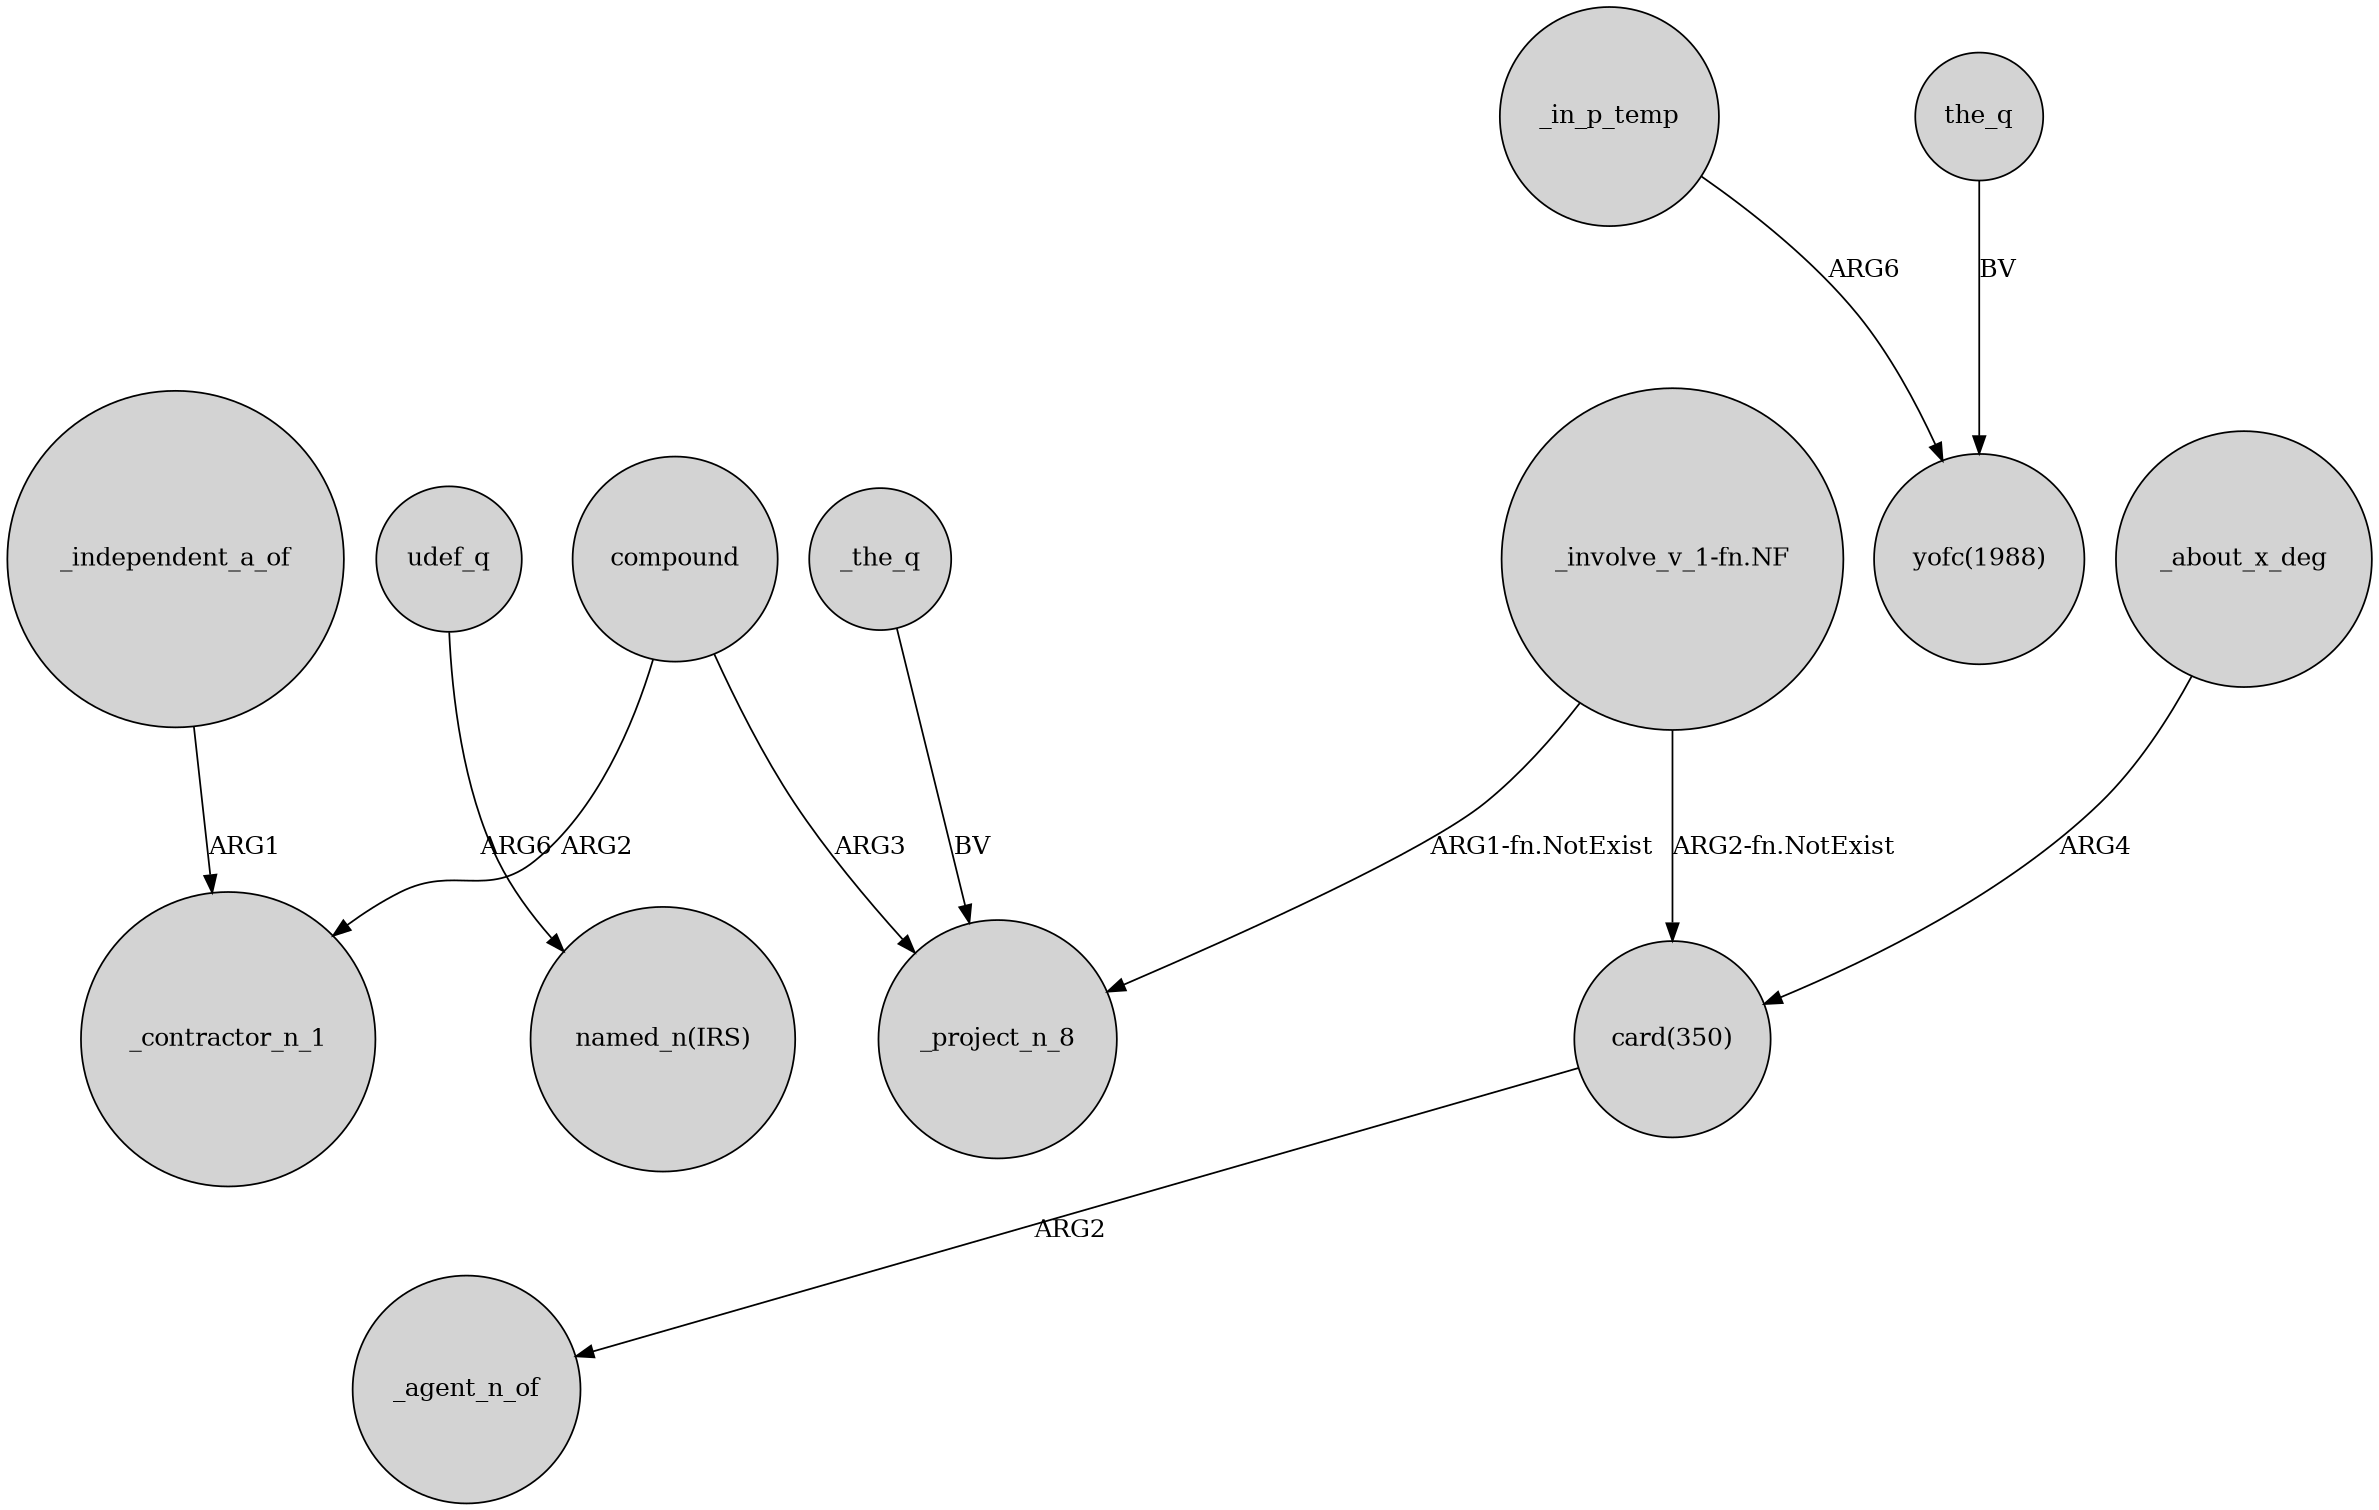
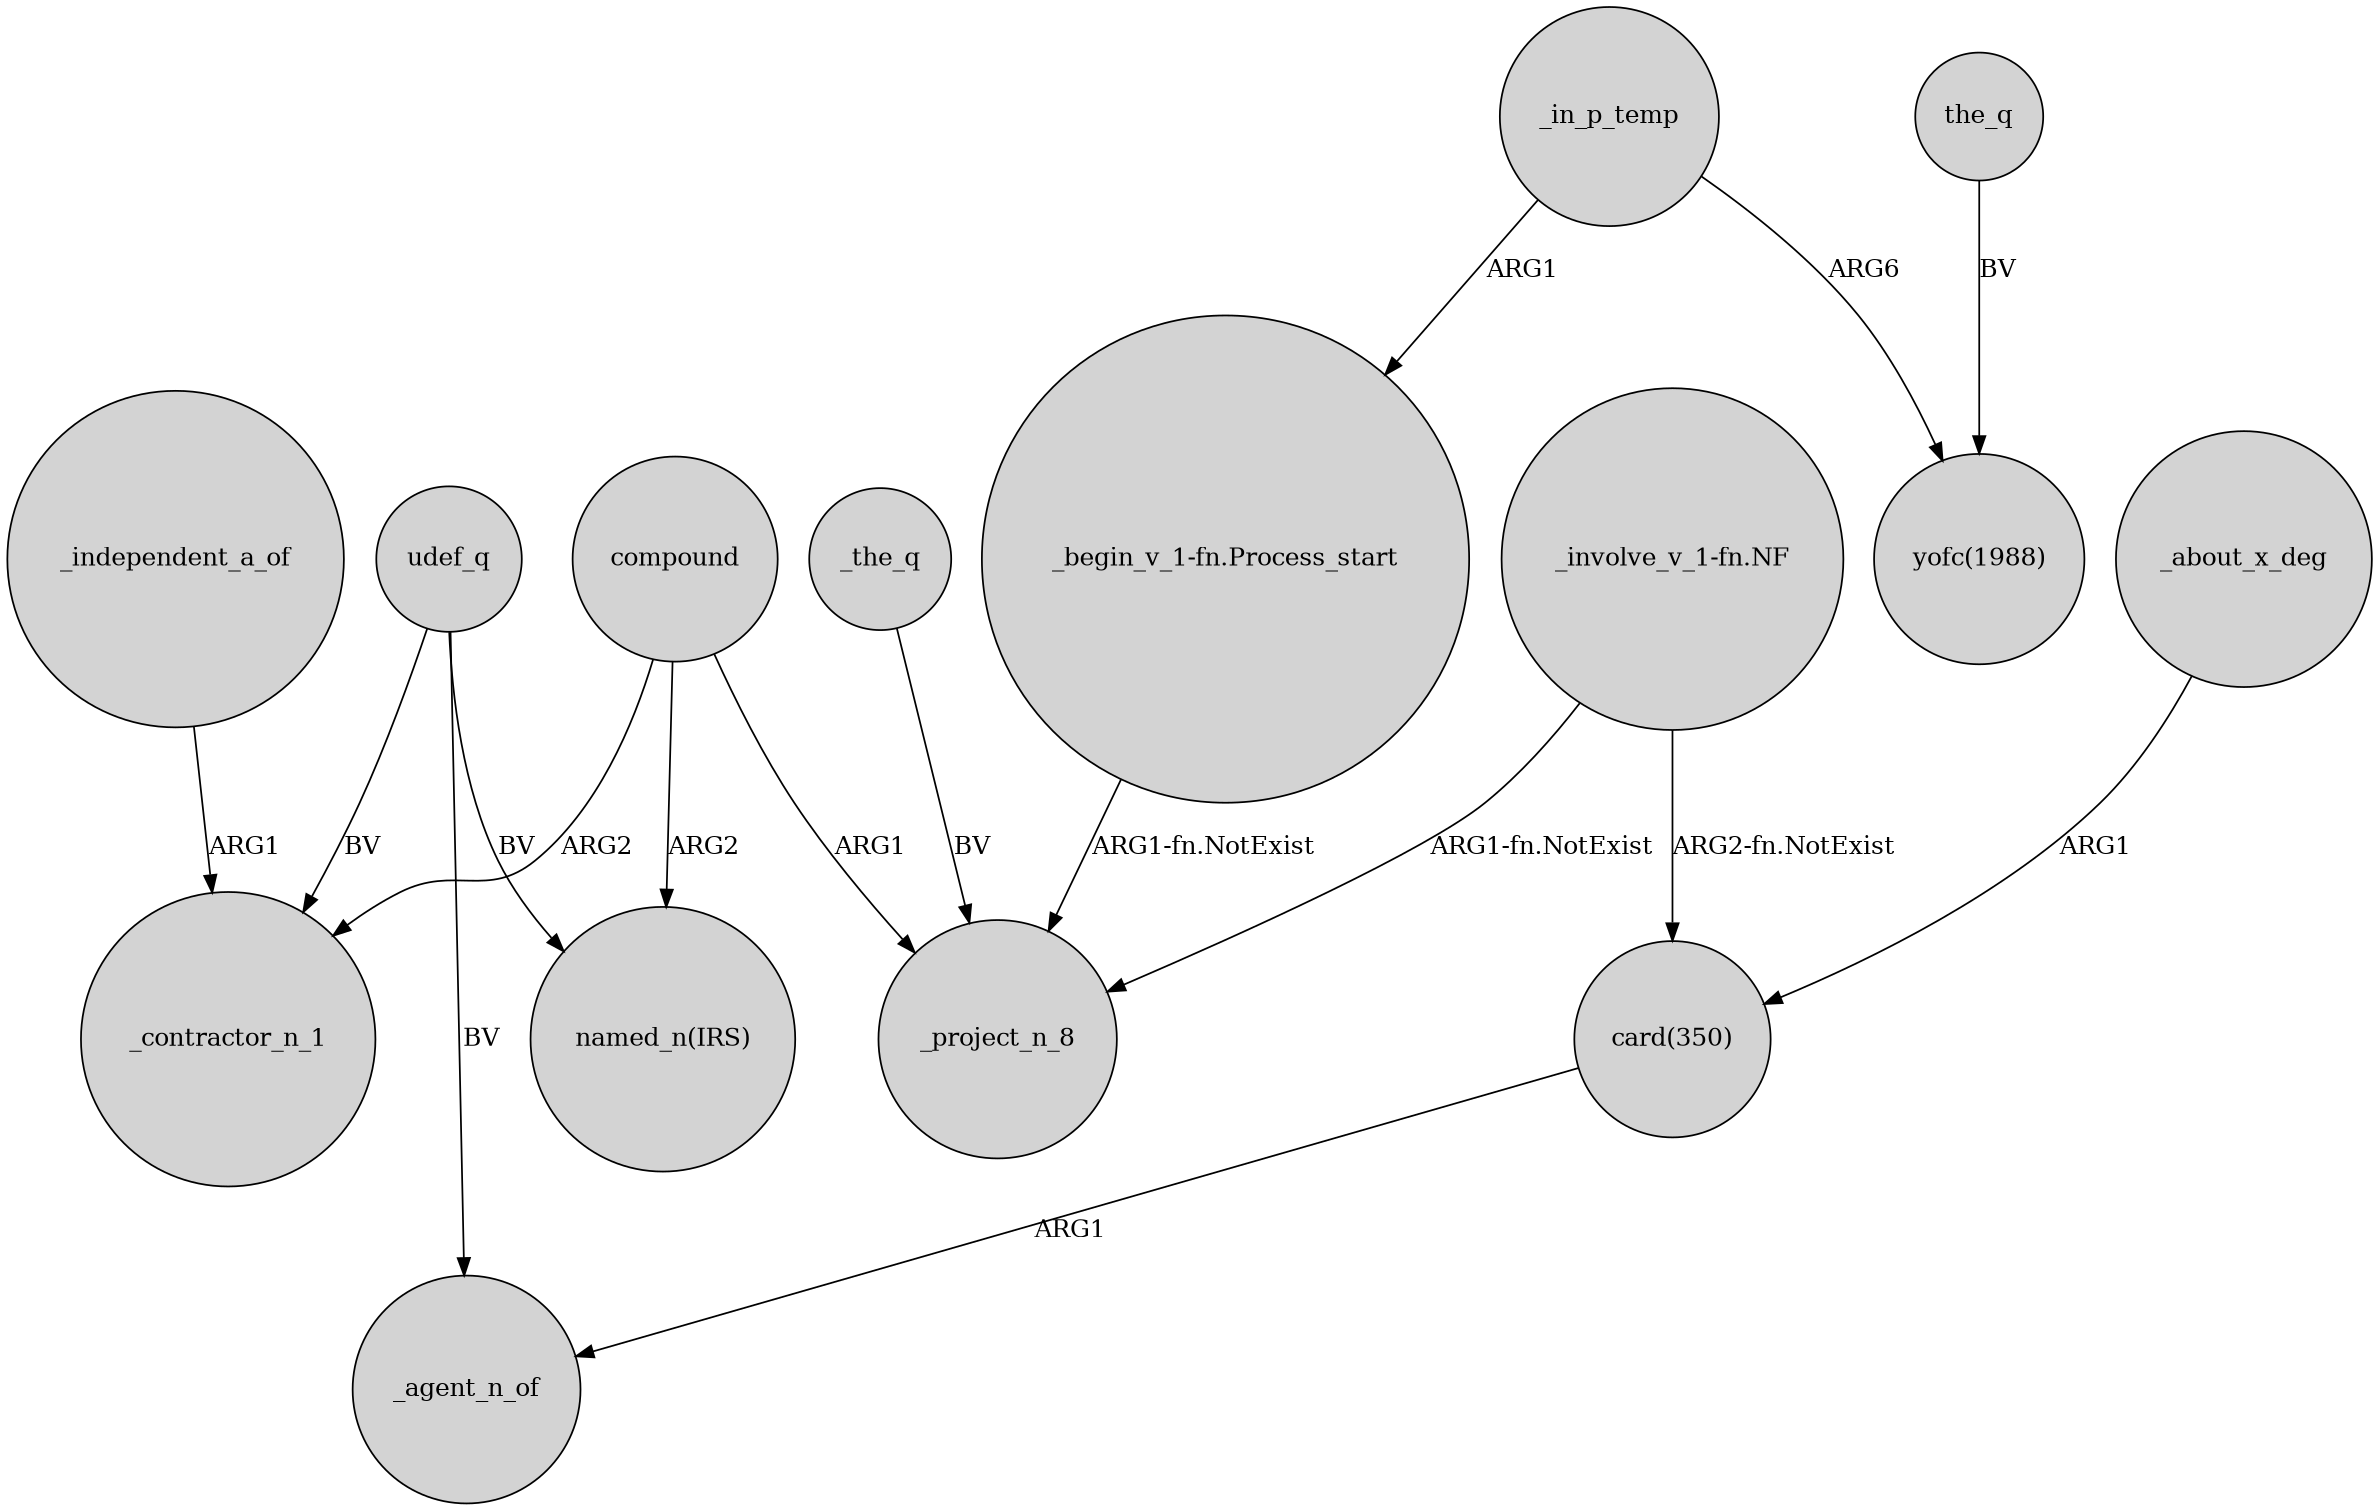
node "_begin_v_1-fn.Process_start": added
edge "udef_q" -> "_contractor_n_1": added, label "BV"
edge "compound" -> "named_n(IRS)": added, label "ARG2"
edge "udef_q" -> "named_n(IRS)": label "ARG6" -> "BV"
edge "compound" -> "_project_n_8": label "ARG3" -> "ARG1"
edge "_about_x_deg" -> "card(350)": label "ARG4" -> "ARG1"
edge "udef_q" -> "_agent_n_of": added, label "BV"
edge "card(350)" -> "_agent_n_of": label "ARG2" -> "ARG1"
